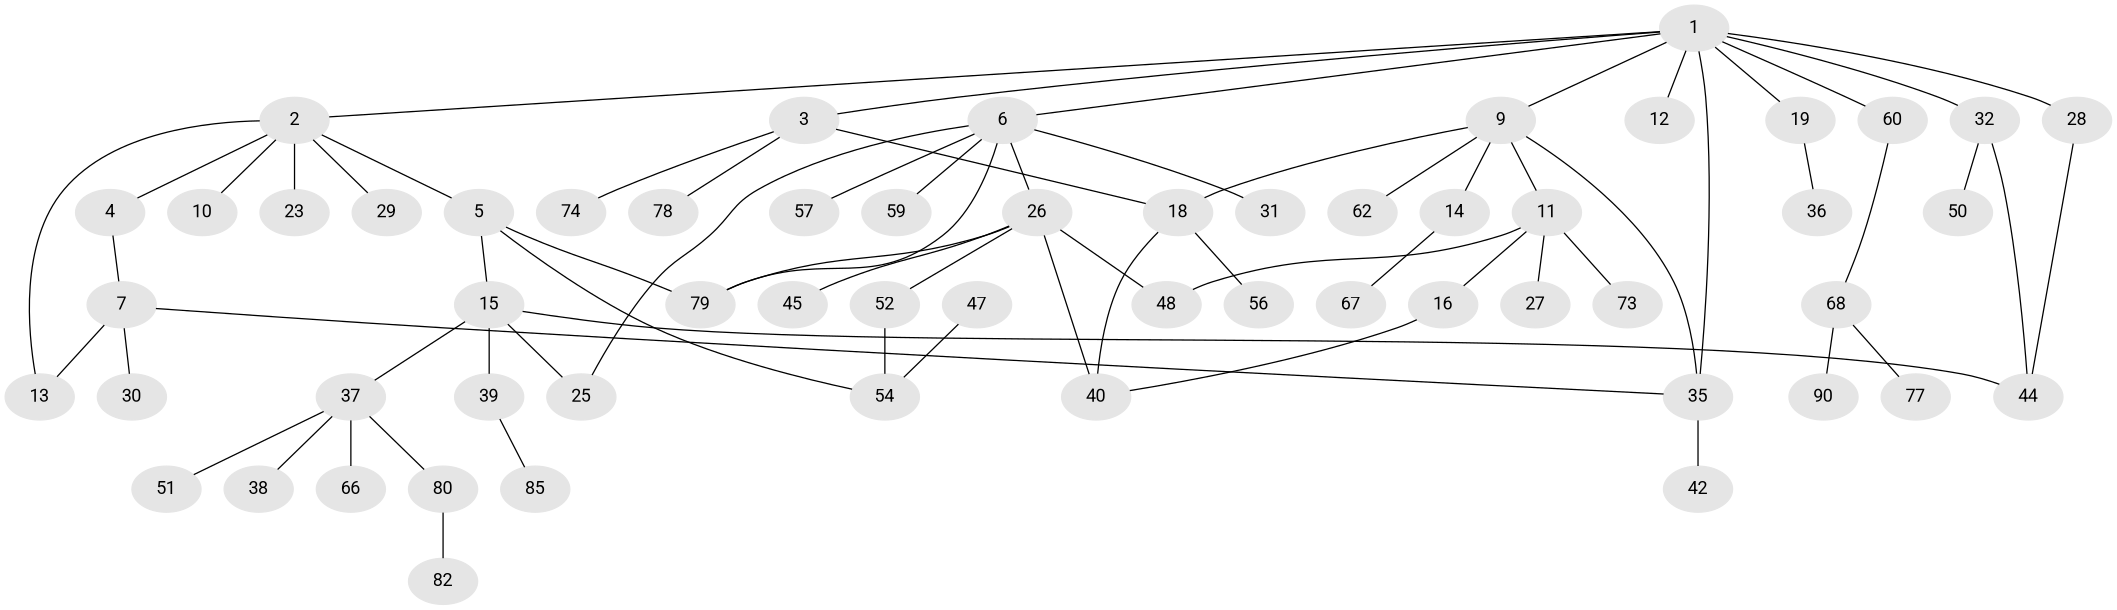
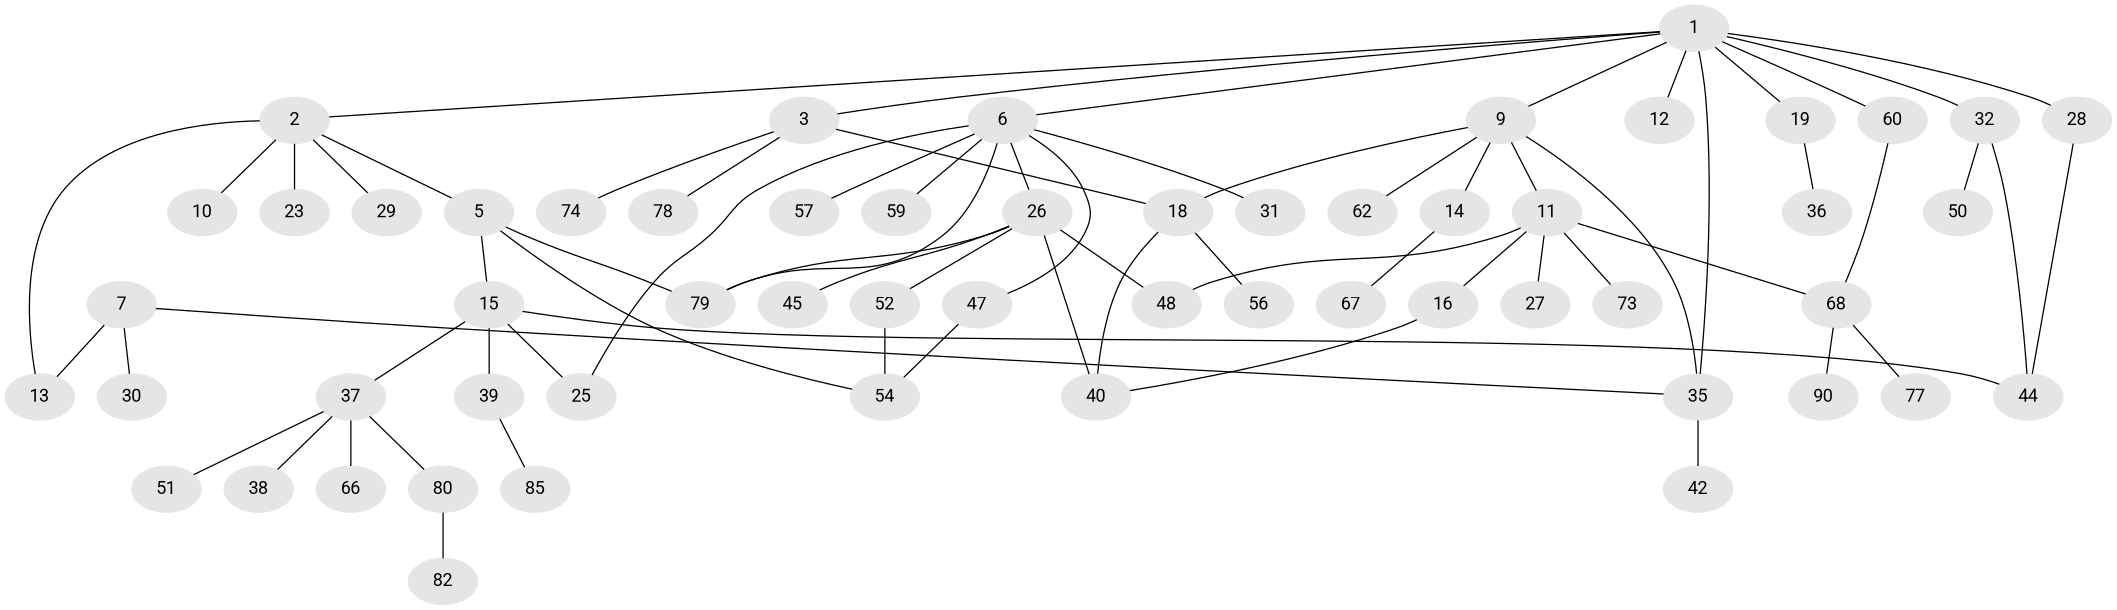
node "4": removed
edge "6" -- "47": added
edge "11" -- "68": added
